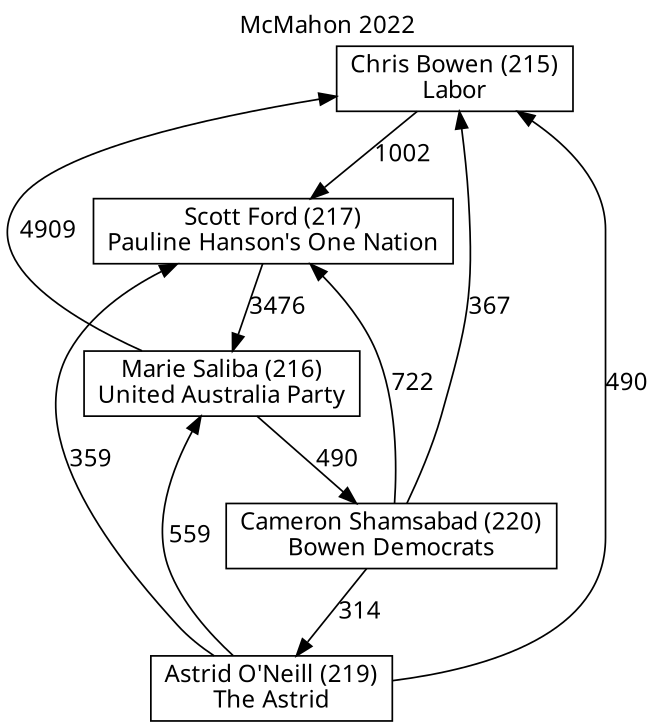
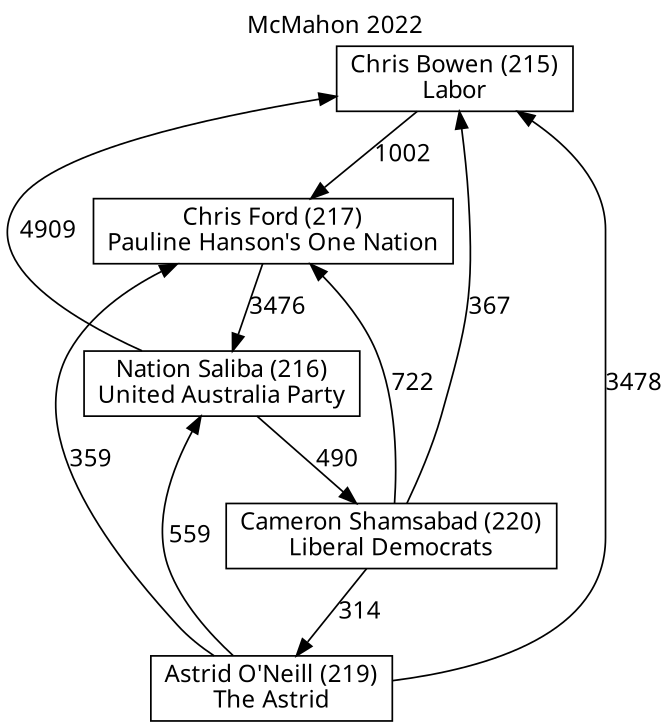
node "Scott Ford (217) Pauline Hanson's One Nation": label "Scott Ford (217) Pauline Hanson's One Nation" -> "Chris Ford (217) Pauline Hanson's One Nation"
node "Marie Saliba (216) United Australia Party": label "Marie Saliba (216) United Australia Party" -> "Nation Saliba (216) United Australia Party"
edge "Astrid O'Neill (219) The Astrid" -> "Chris Bowen (215) Labor": label "490" -> "3478"
node "Cameron Shamsabad (220) Bowen Democrats": label "Cameron Shamsabad (220) Bowen Democrats" -> "Cameron Shamsabad (220) Liberal Democrats"
